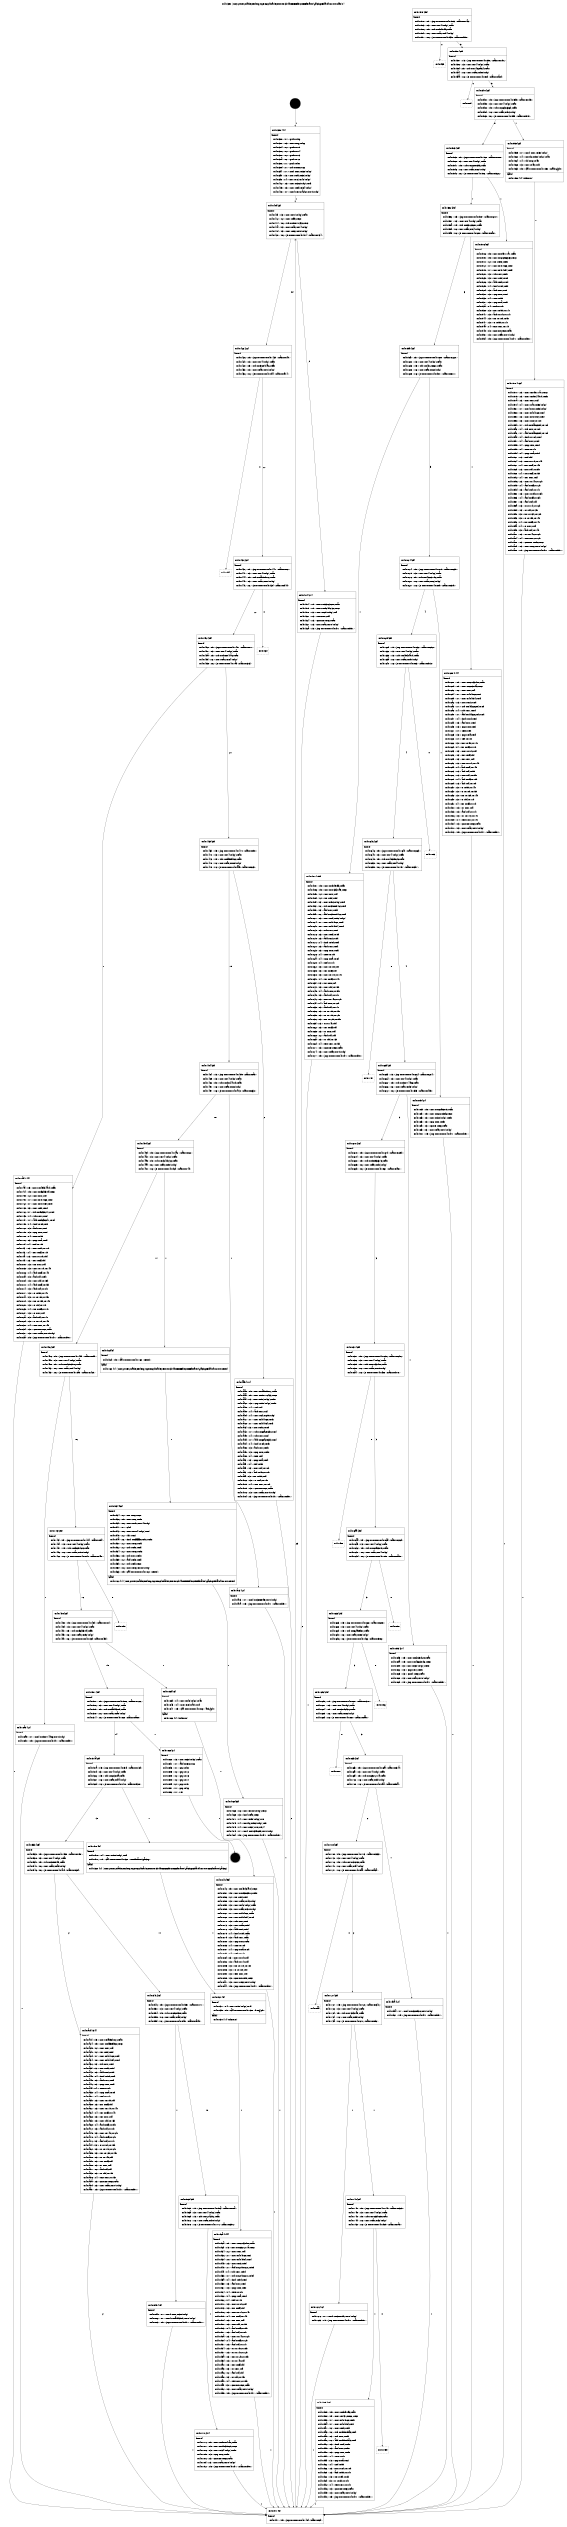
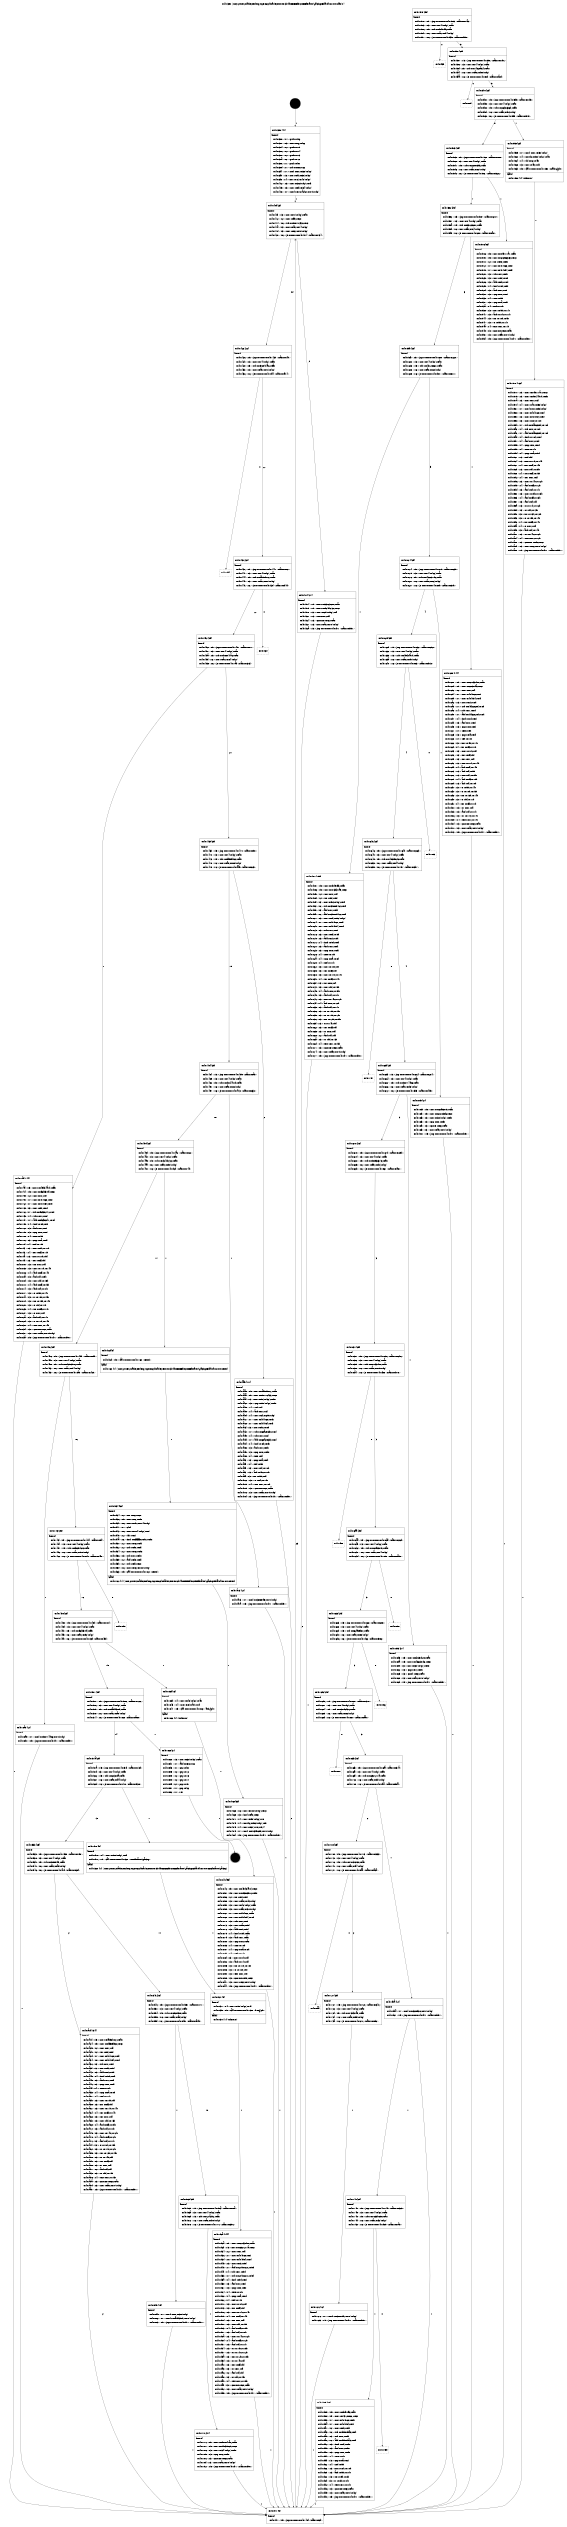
edge "0x401727 [25]" -> "0x401740 [25]": now "0x401dba [12]" -> "0x401740 [25]"
